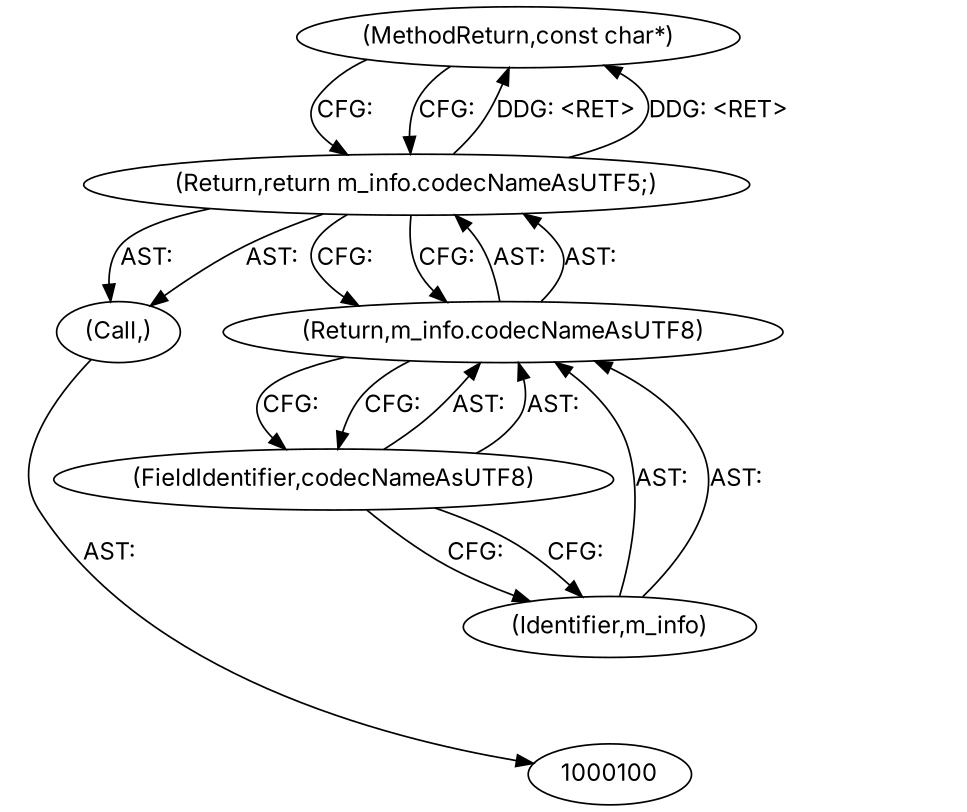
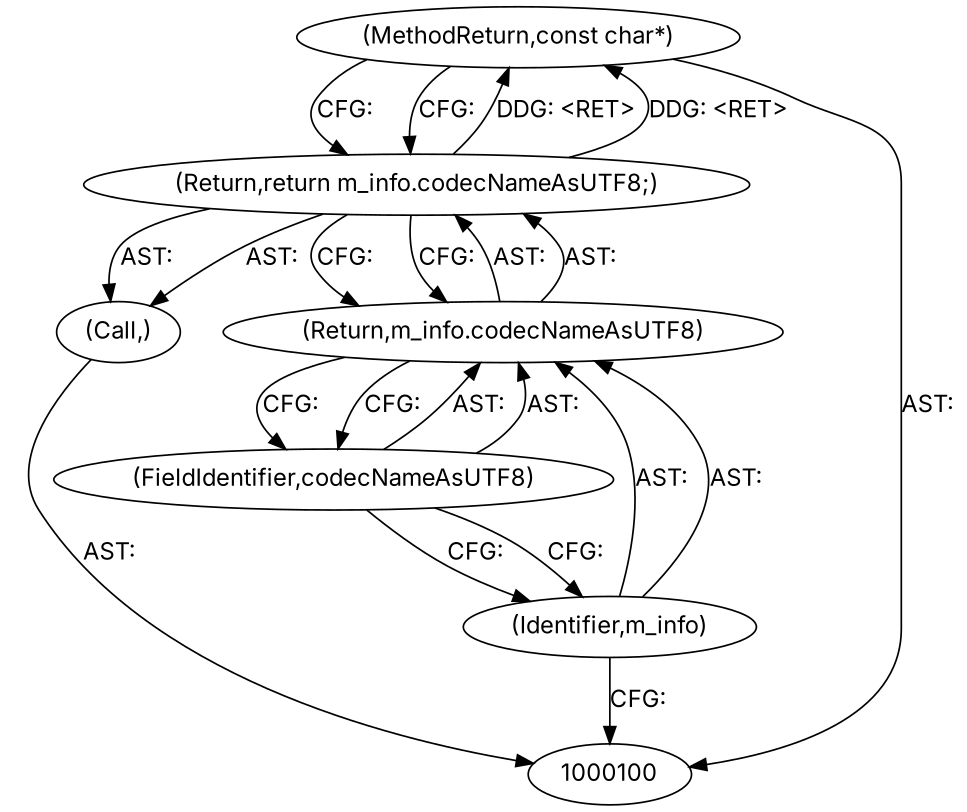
node "(Return,return m_info.codecNameAsUTF5;)": label "(Return,return m_info.codecNameAsUTF5;)" -> "(Return,return m_info.codecNameAsUTF8;)"
edge "(MethodReturn,const char*)" -> "1000100": added, label "AST:"
edge "(Identifier,m_info)" -> "1000100": added, label "CFG:"
